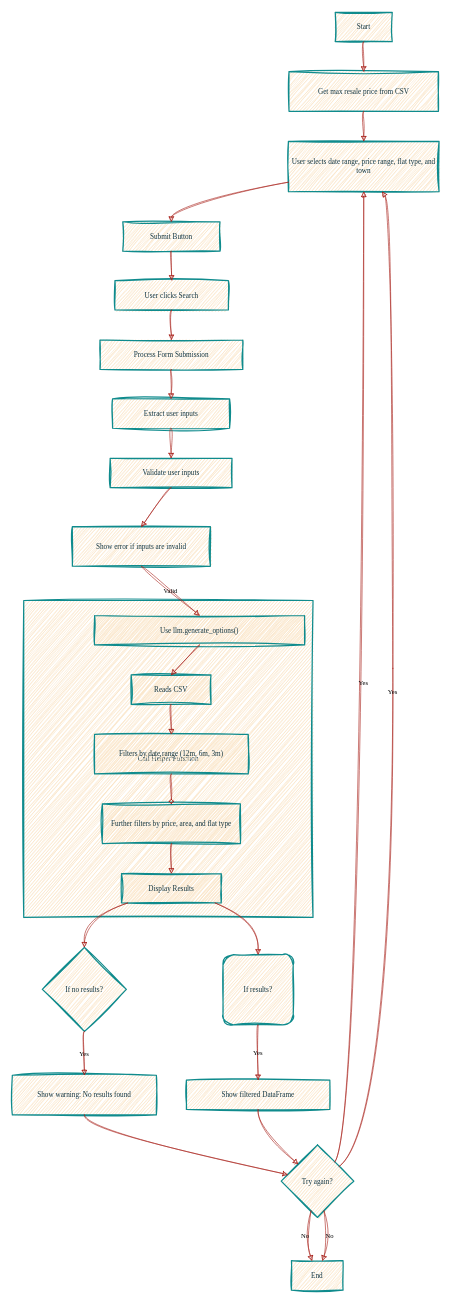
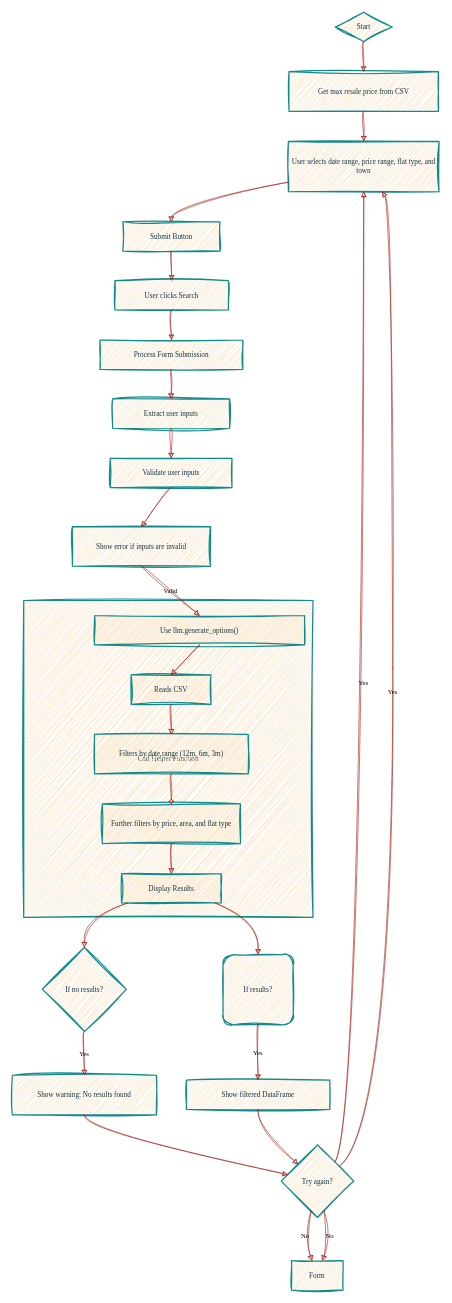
node "Start": shape rectangle -> diamond
node "End": label "End" -> "Form"
